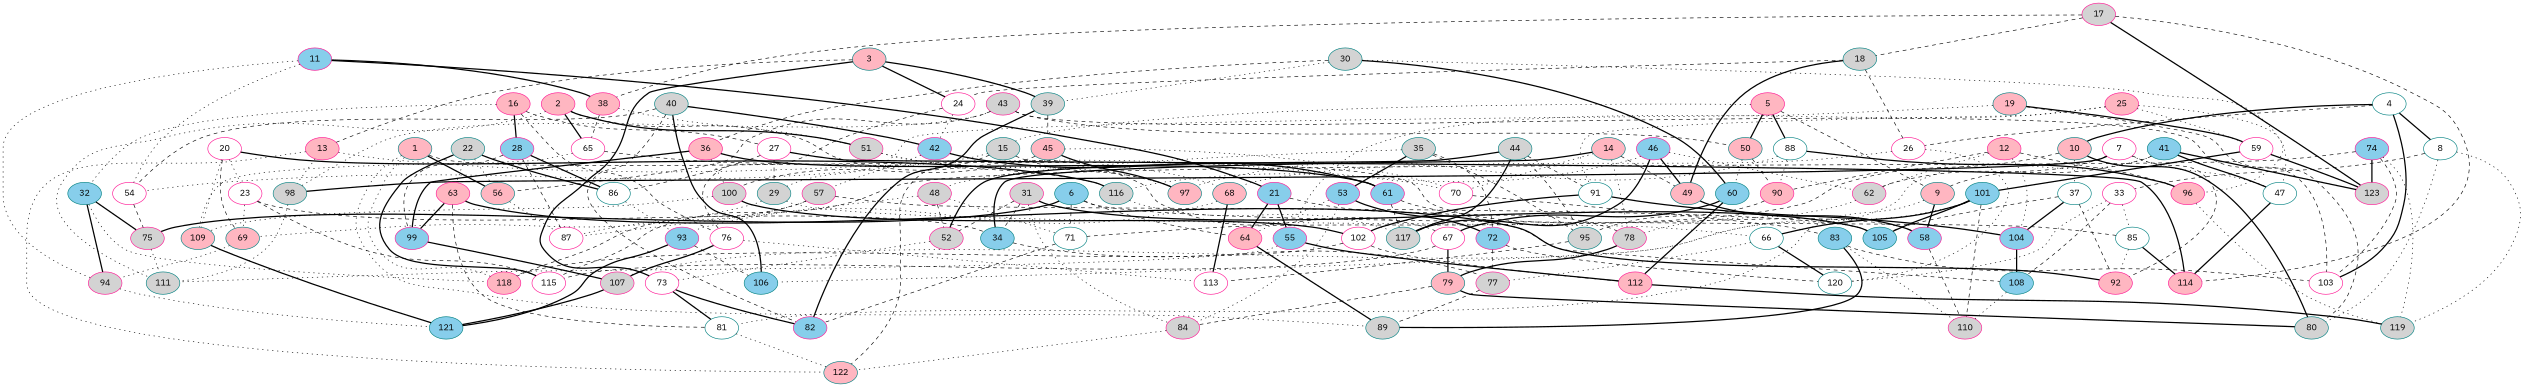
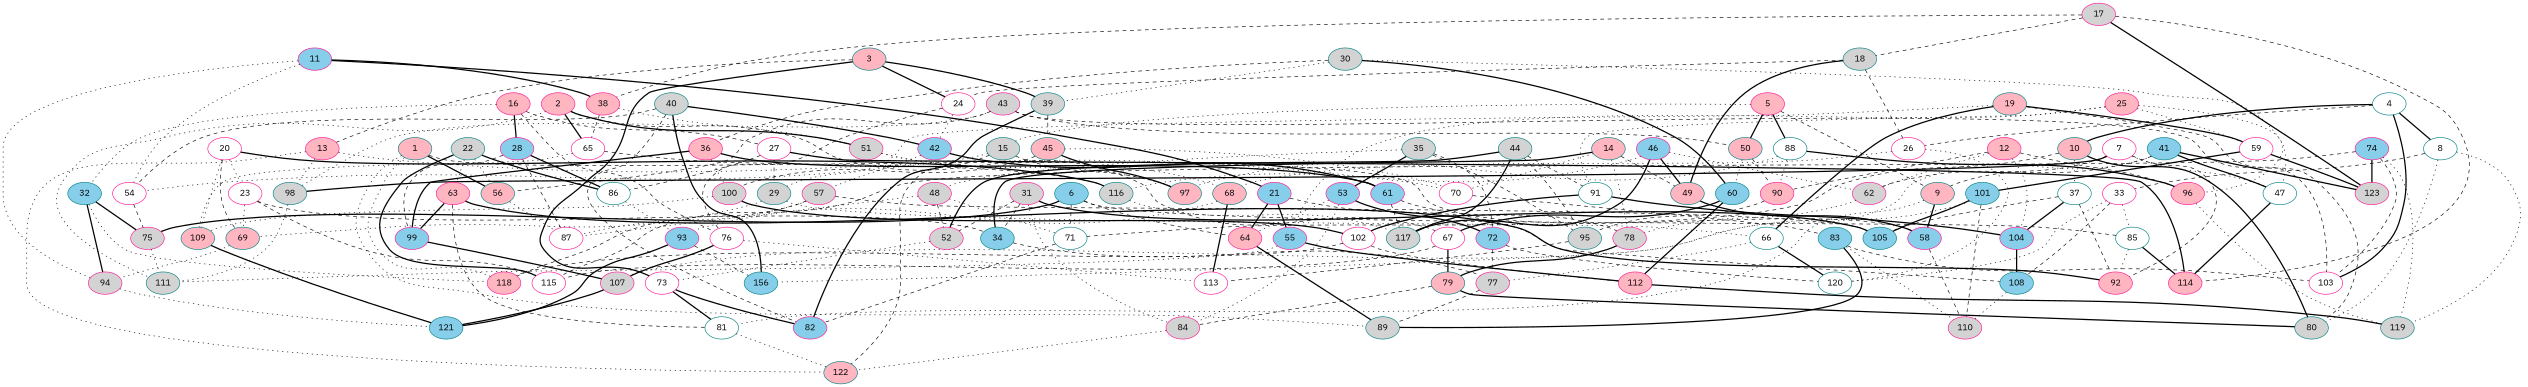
edge "101" -- "66": now "19" -- "66"
node "106": label "106" -> "156"
